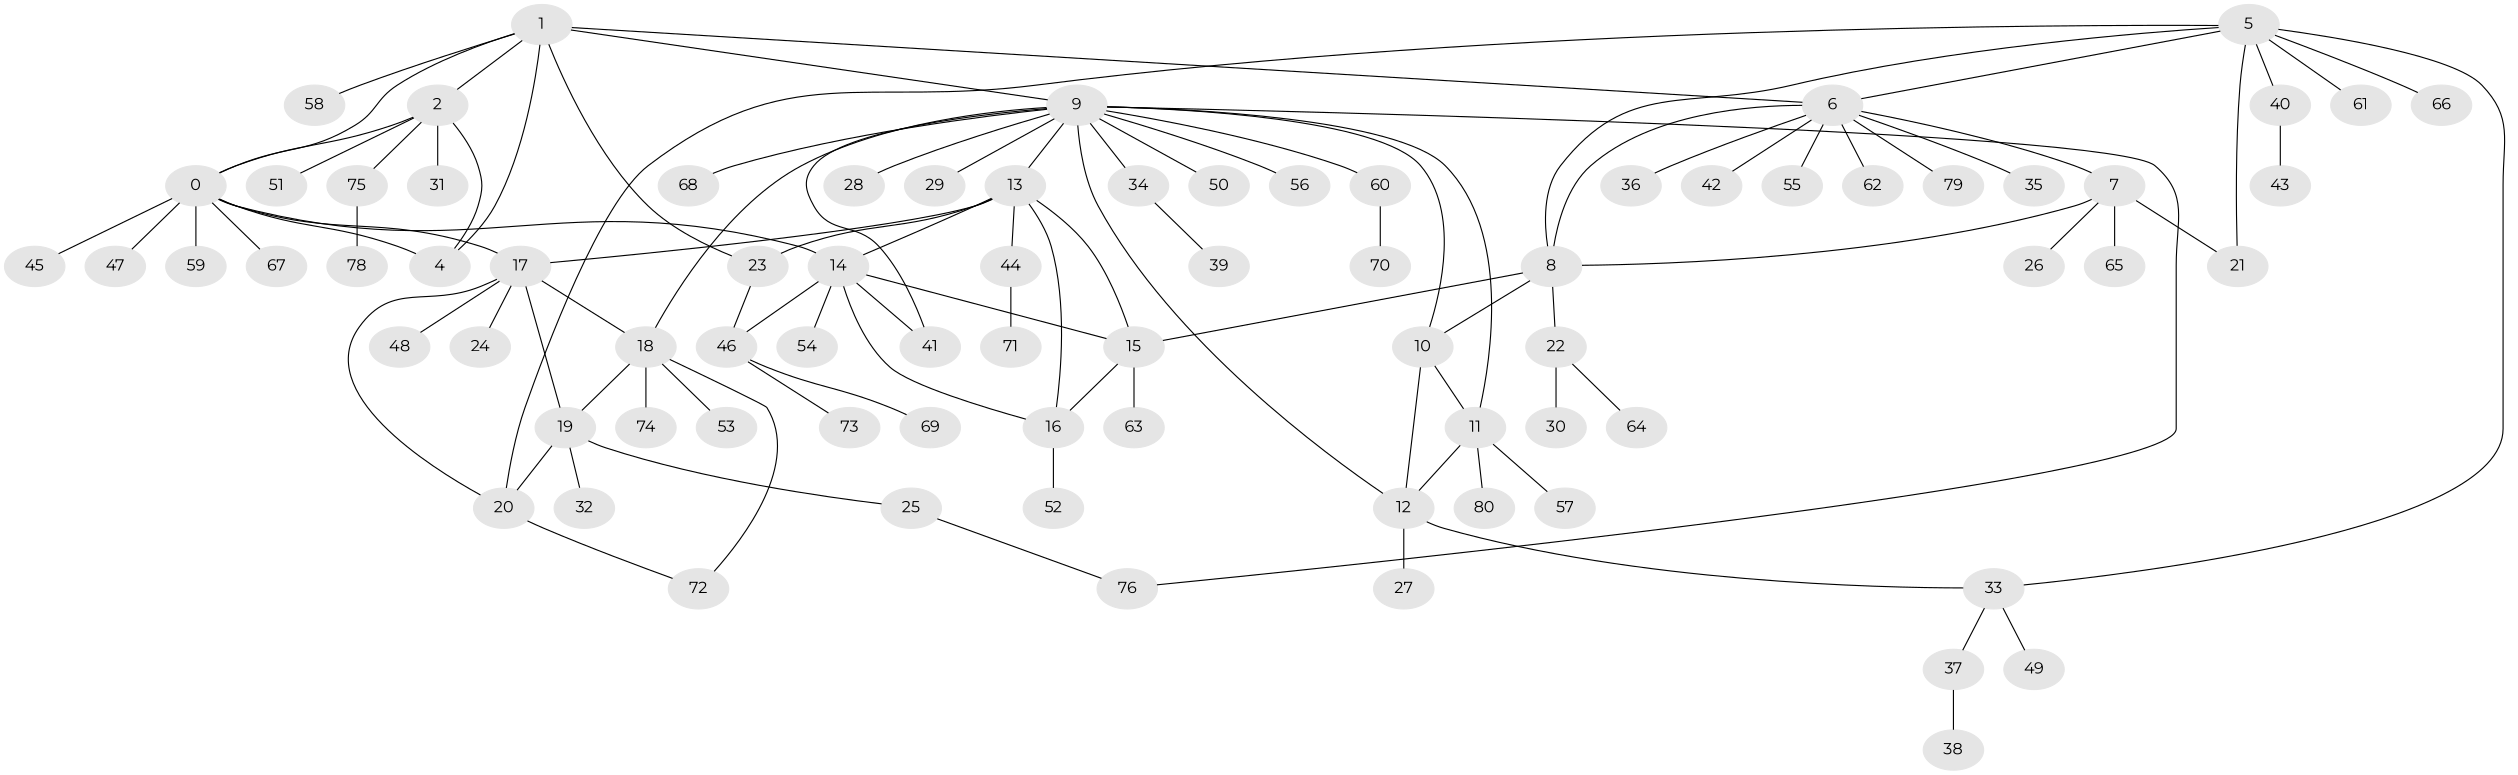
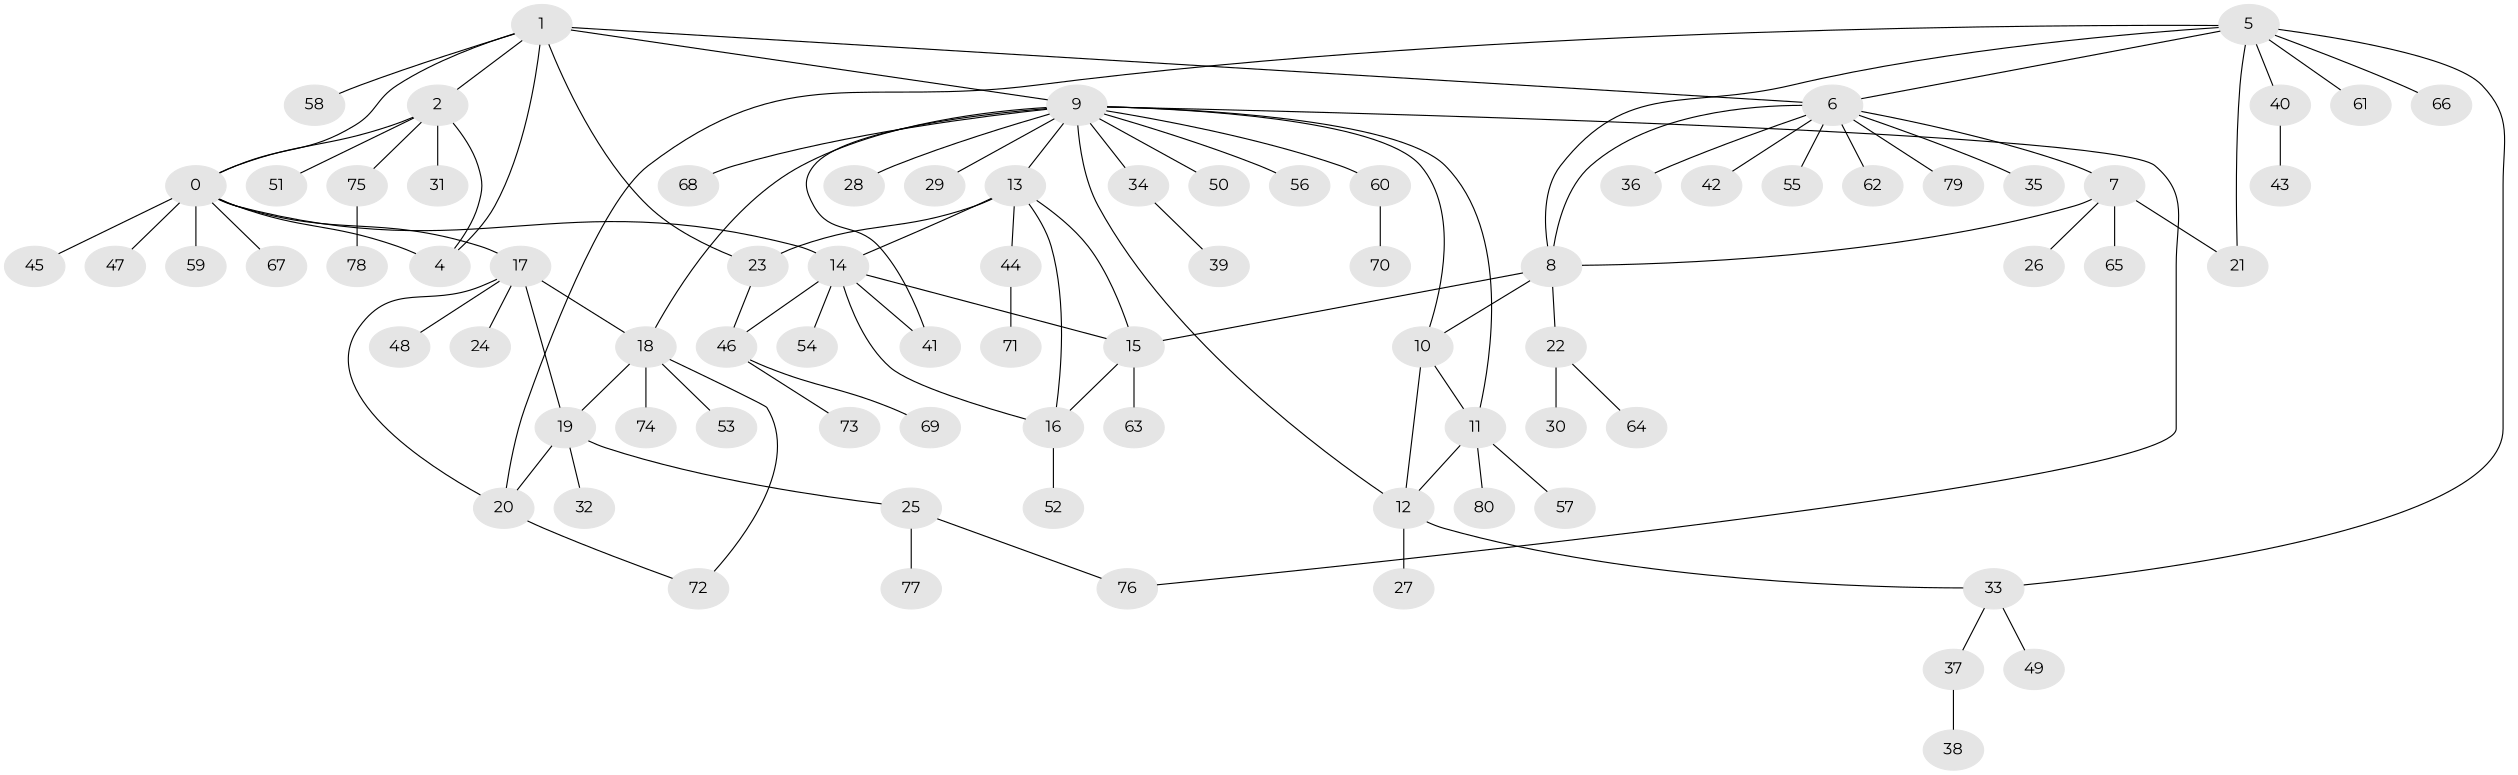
edge "13" -- "17": removed
node "77": added
